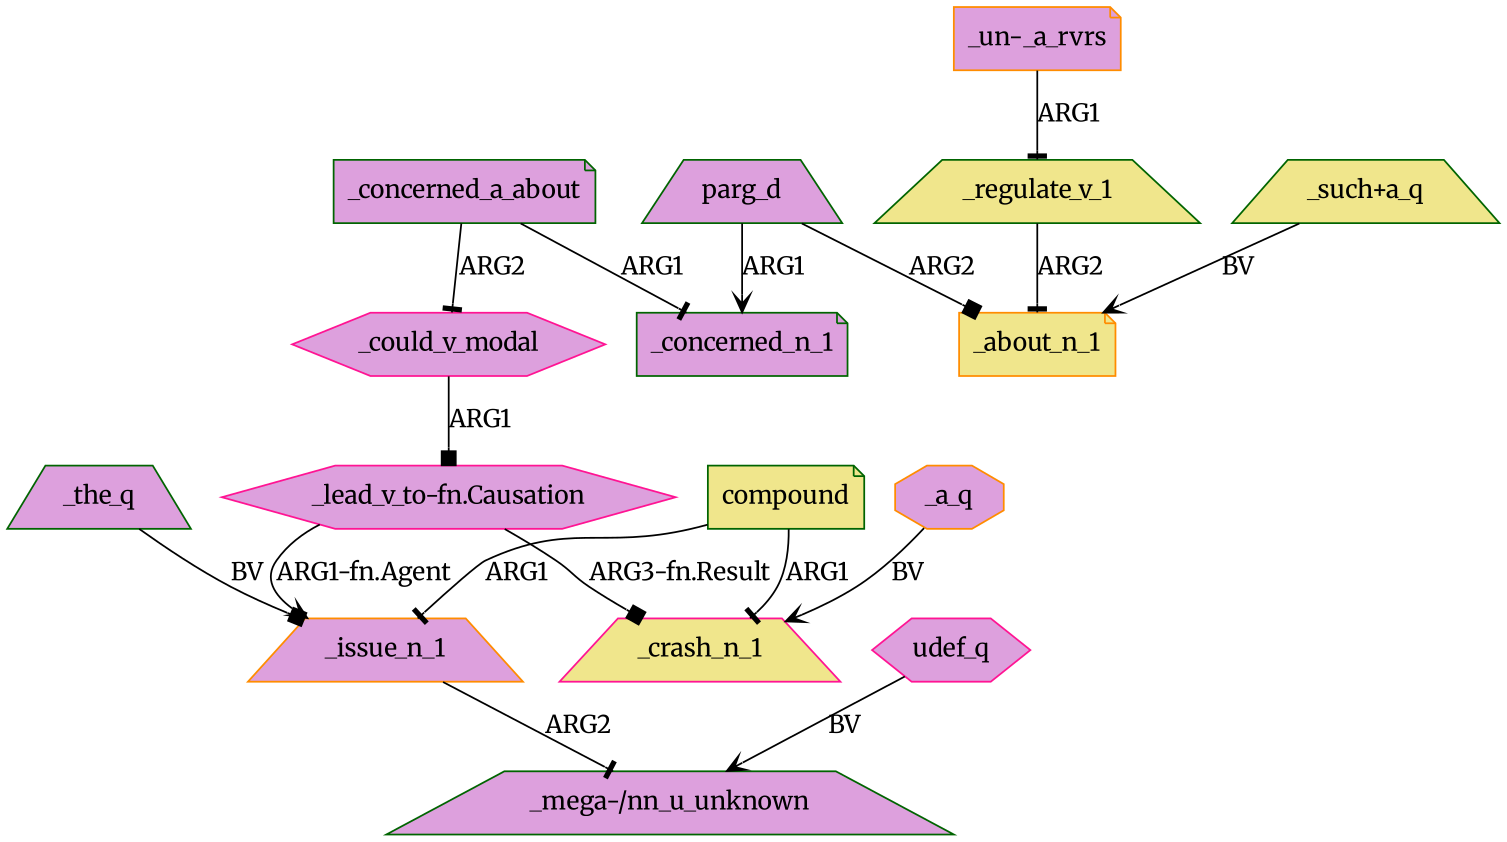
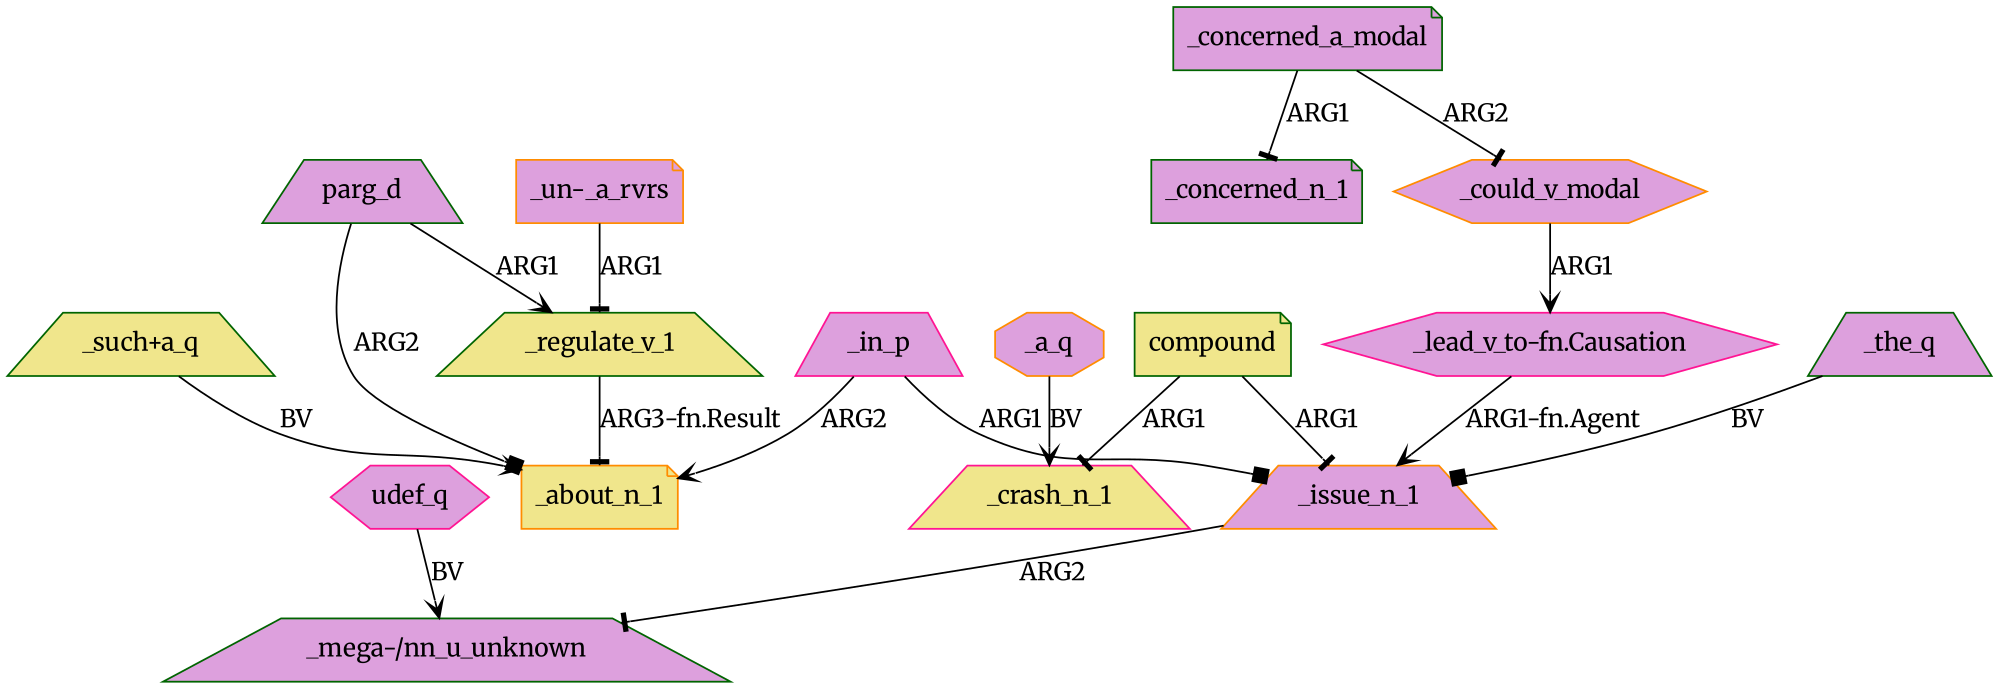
node "_concerned_a_about": label "_concerned_a_about" -> "_concerned_a_modal"
edge "parg_d" -> "_concerned_n_1": now "parg_d" -> "_regulate_v_1"
edge "_regulate_v_1" -> "_about_n_1": label "ARG2" -> "ARG3-fn.Result"
node "_could_v_modal": color deeppink -> darkorange
node "_in_p": added
edge "_could_v_modal" -> "_lead_v_to-fn.Causation": arrowhead box -> vee
edge "_lead_v_to-fn.Causation" -> "_crash_n_1": removed, label "ARG3-fn.Result"
